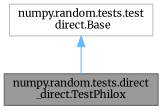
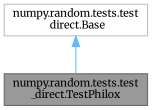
node "numpy.random.tests.direct _direct.TestPhilox": label "numpy.random.tests.direct _direct.TestPhilox" -> "numpy.random.tests.test _direct.TestPhilox"
